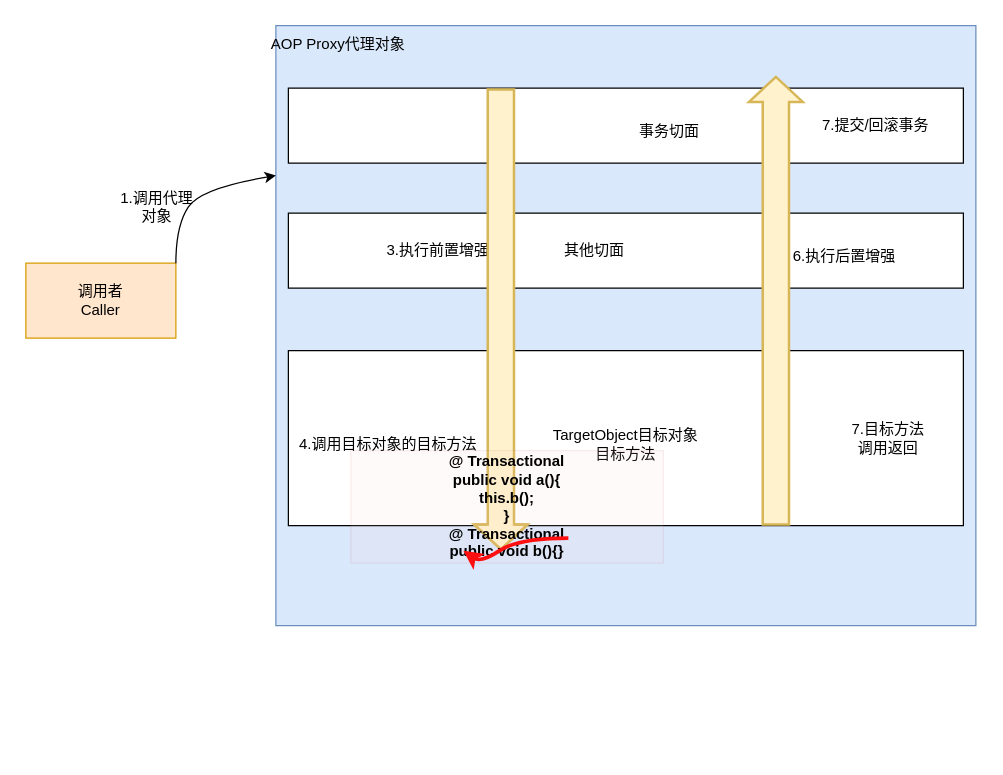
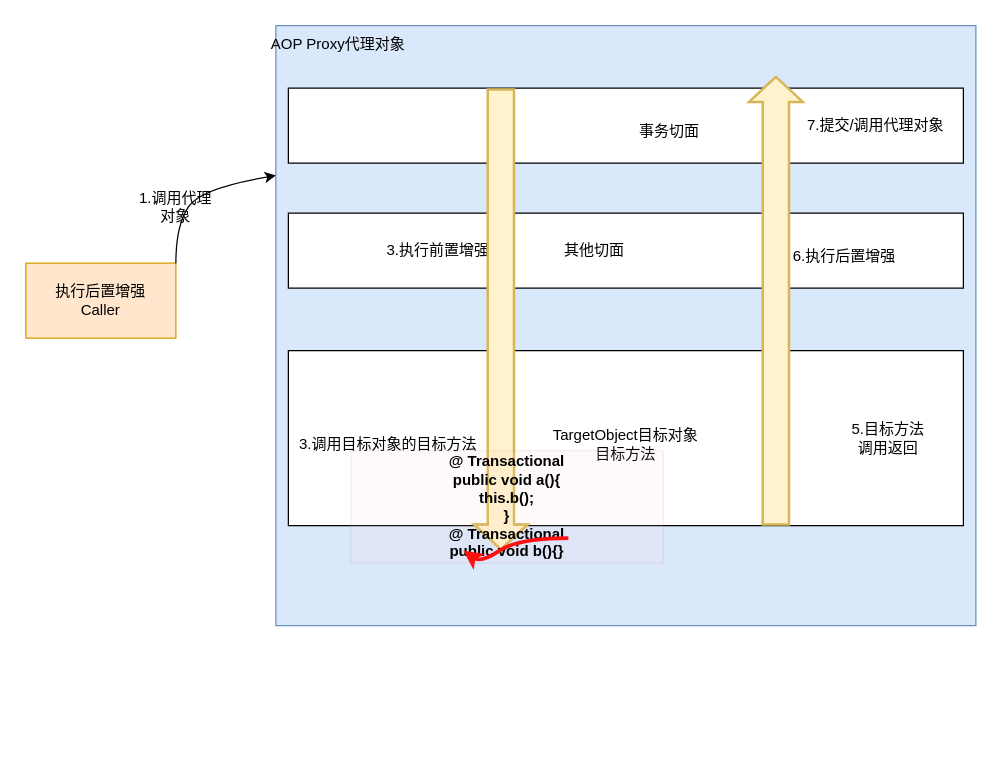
node "7.提交/回滚事务": label "7.提交/回滚事务" -> "7.提交/调用代理对象"
node "1.调用代理对象": moved (157, 207) -> (176, 207)
node "调用者 Caller": label "调用者 Caller" -> "执行后置增强 Caller"
node "7.目标方法 调用返回": label "7.目标方法 调用返回" -> "5.目标方法 调用返回"
node "4.调用目标对象的目标方法": label "4.调用目标对象的目标方法" -> "3.调用目标对象的目标方法"
